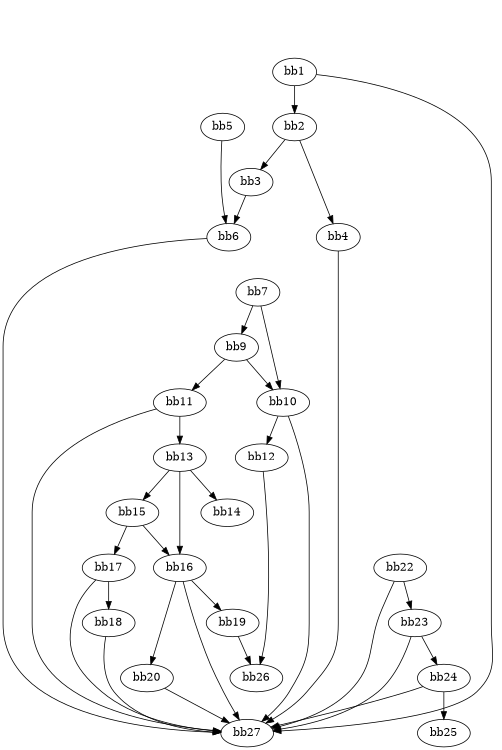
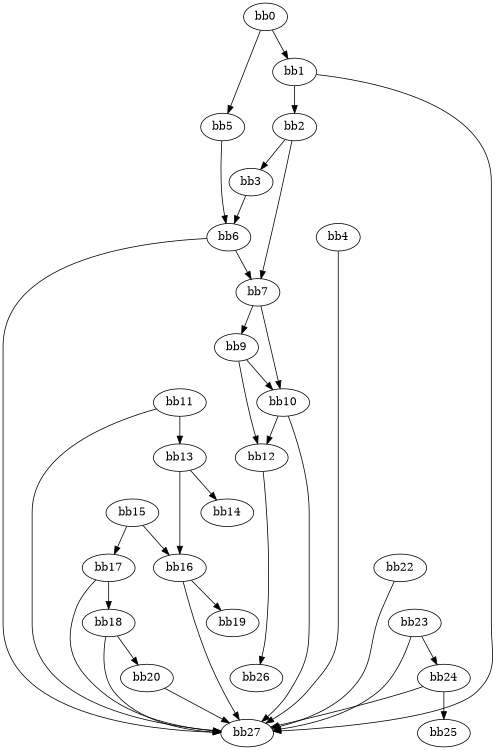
node "bb0": added
edge "bb2" -> "bb4": now "bb2" -> "bb7"
edge "bb6" -> "bb7": added
edge "bb9" -> "bb11": now "bb9" -> "bb12"
edge "bb13" -> "bb15": removed
edge "bb22" -> "bb23": removed
edge "bb16" -> "bb20": now "bb18" -> "bb20"
edge "bb19" -> "bb26": removed
